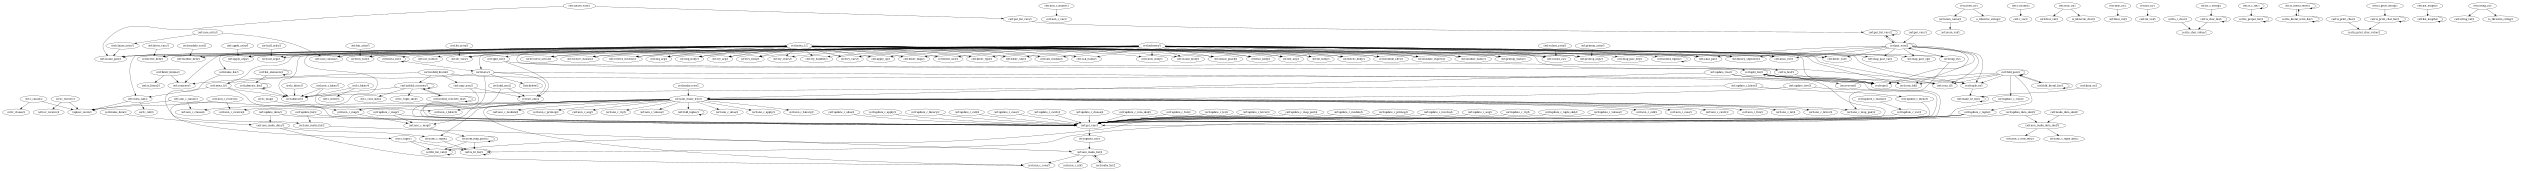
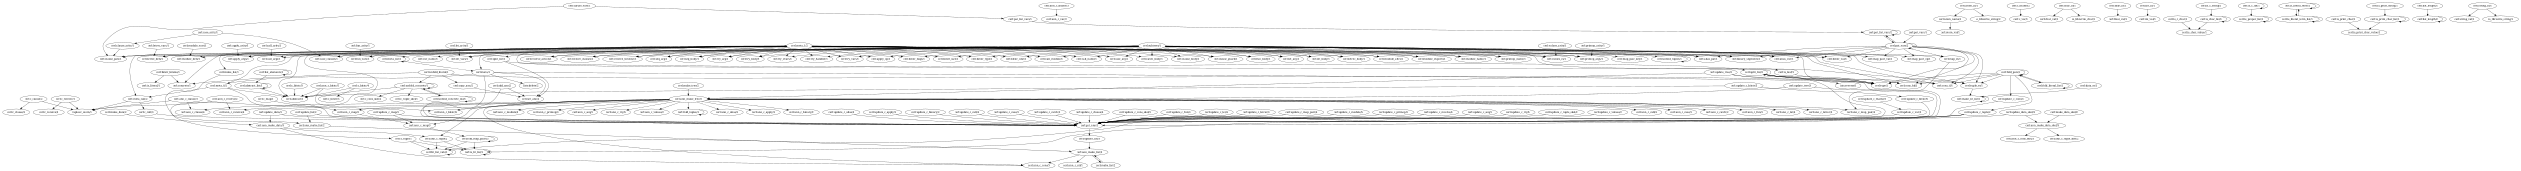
node "cerl:case_arg/1": added
node "write:c_receive/3": label "write:c_receive/3" -> "cerl:c_receive/3"
edge "cerl:copy_ann/2" -> "cerl:get_ann/1": now "cerl:c_call/3" -> "cerl:get_ann/1"
edge "cerl:ann_c_tuple/2" -> "cerl:lit_list_vals/1": added
